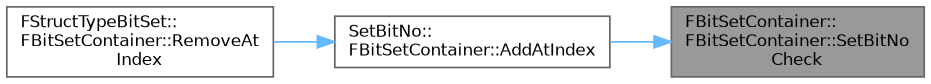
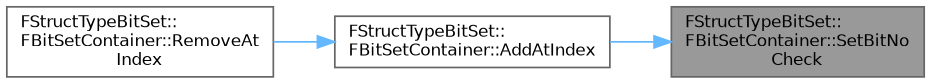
node "SetBitNo:: FBitSetContainer::AddAtIndex": label "SetBitNo:: FBitSetContainer::AddAtIndex" -> "FStructTypeBitSet:: FBitSetContainer::AddAtIndex"
node "FBitSetContainer:: FBitSetContainer::SetBitNo Check": label "FBitSetContainer:: FBitSetContainer::SetBitNo Check" -> "FStructTypeBitSet:: FBitSetContainer::SetBitNo Check"
